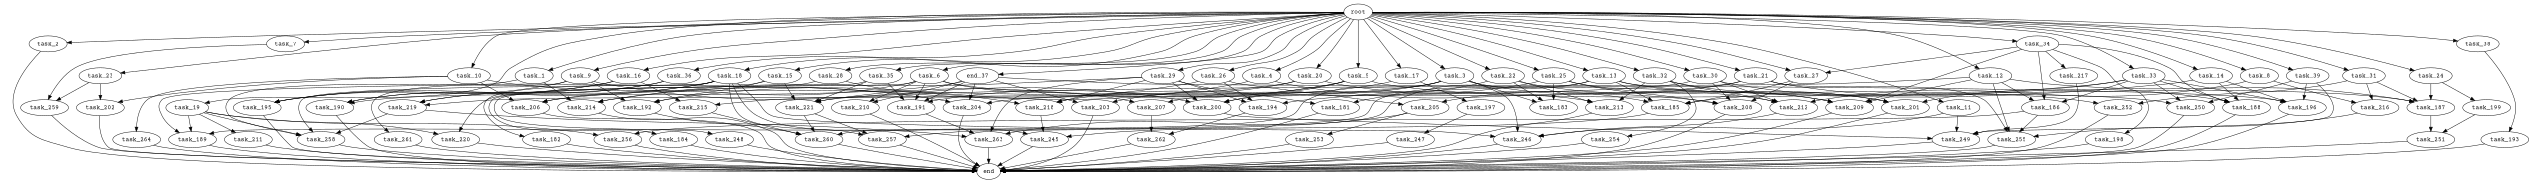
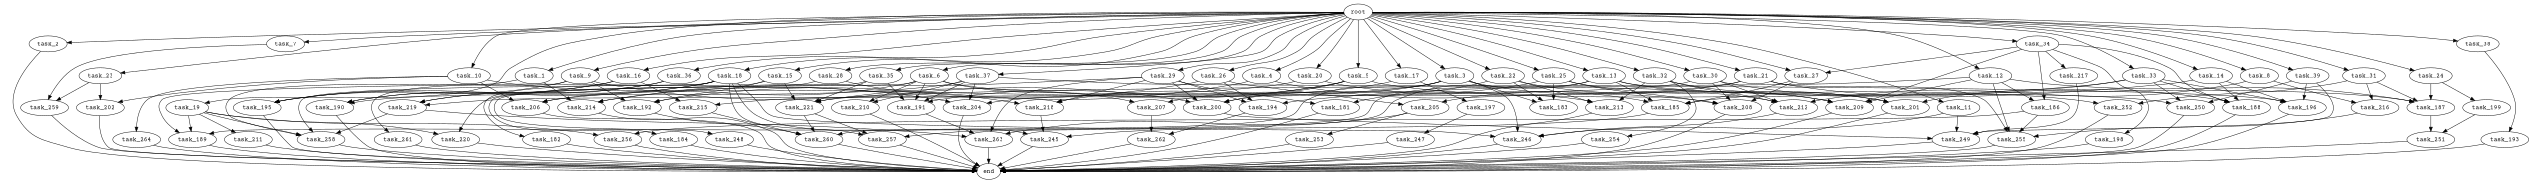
node "end_37": label "end_37" -> "task_37"
edge "task_33" -> "task_186": removed
node "task_203": removed
